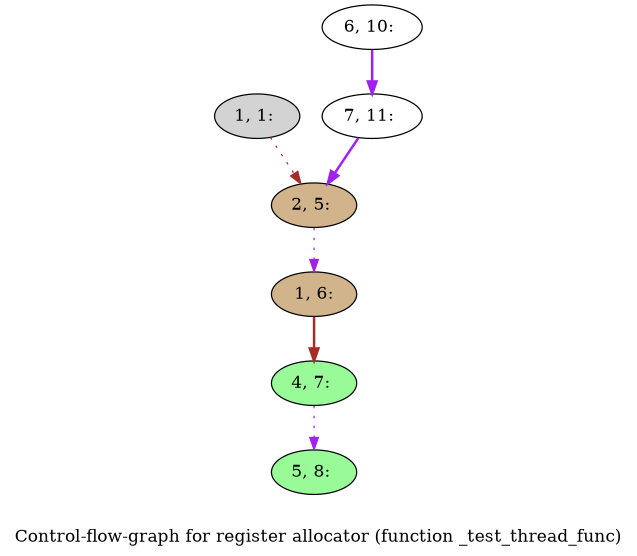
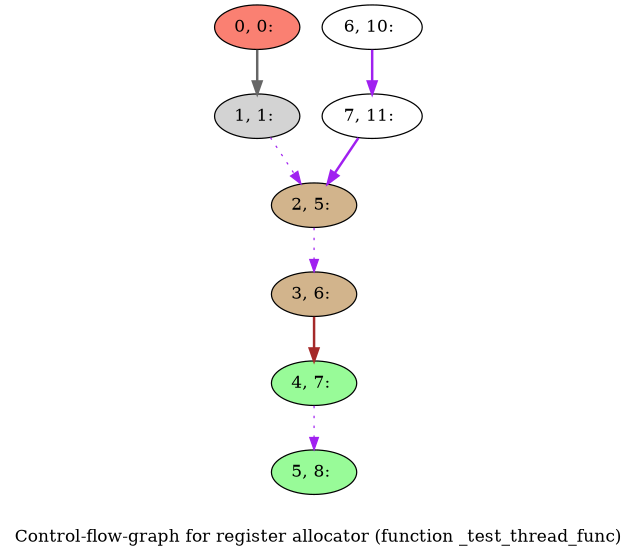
node "0, 0:": added
edge "1, 1:" -> "2, 5:": color brown -> purple
node "1, 6:": label "1, 6:" -> "3, 6:"
